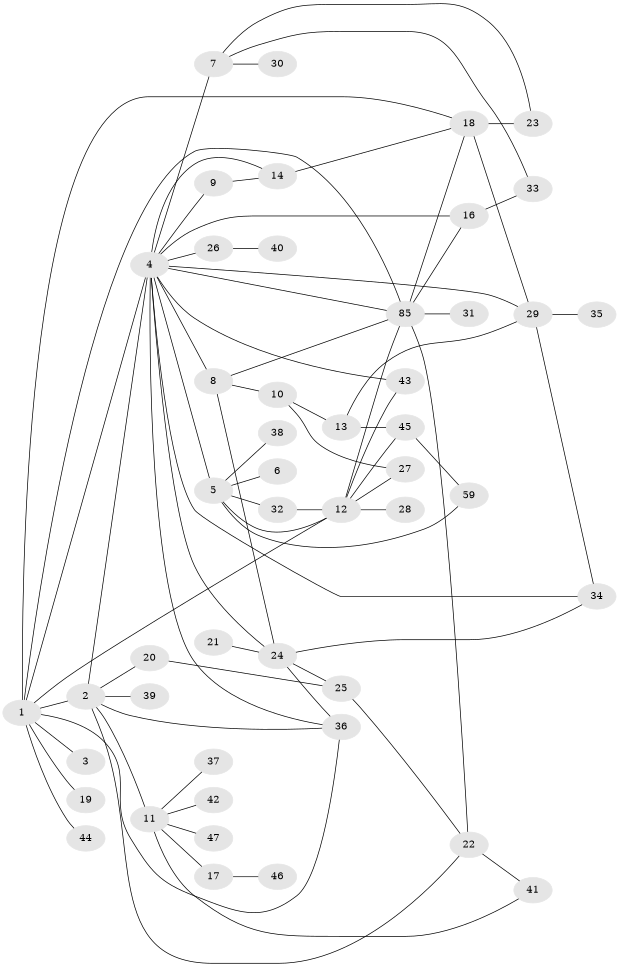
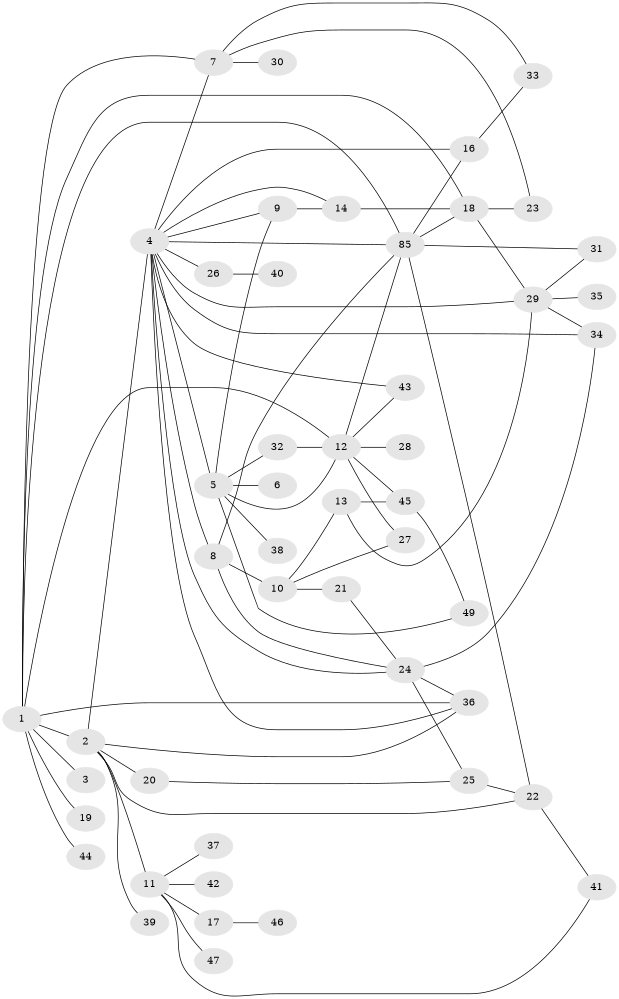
edge "31" -- "29": added
edge "9" -- "5": added
edge "4" -- "1": now "7" -- "1"
node "59": label "59" -> "49"
edge "10" -- "21": added
